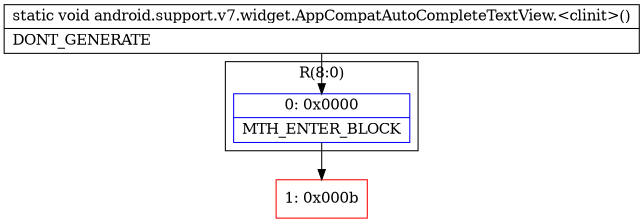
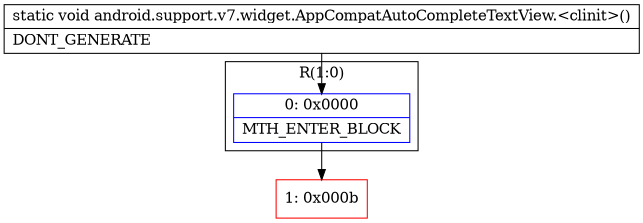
cluster "R(8:0)": label "R(8:0)" -> "R(1:0)"
